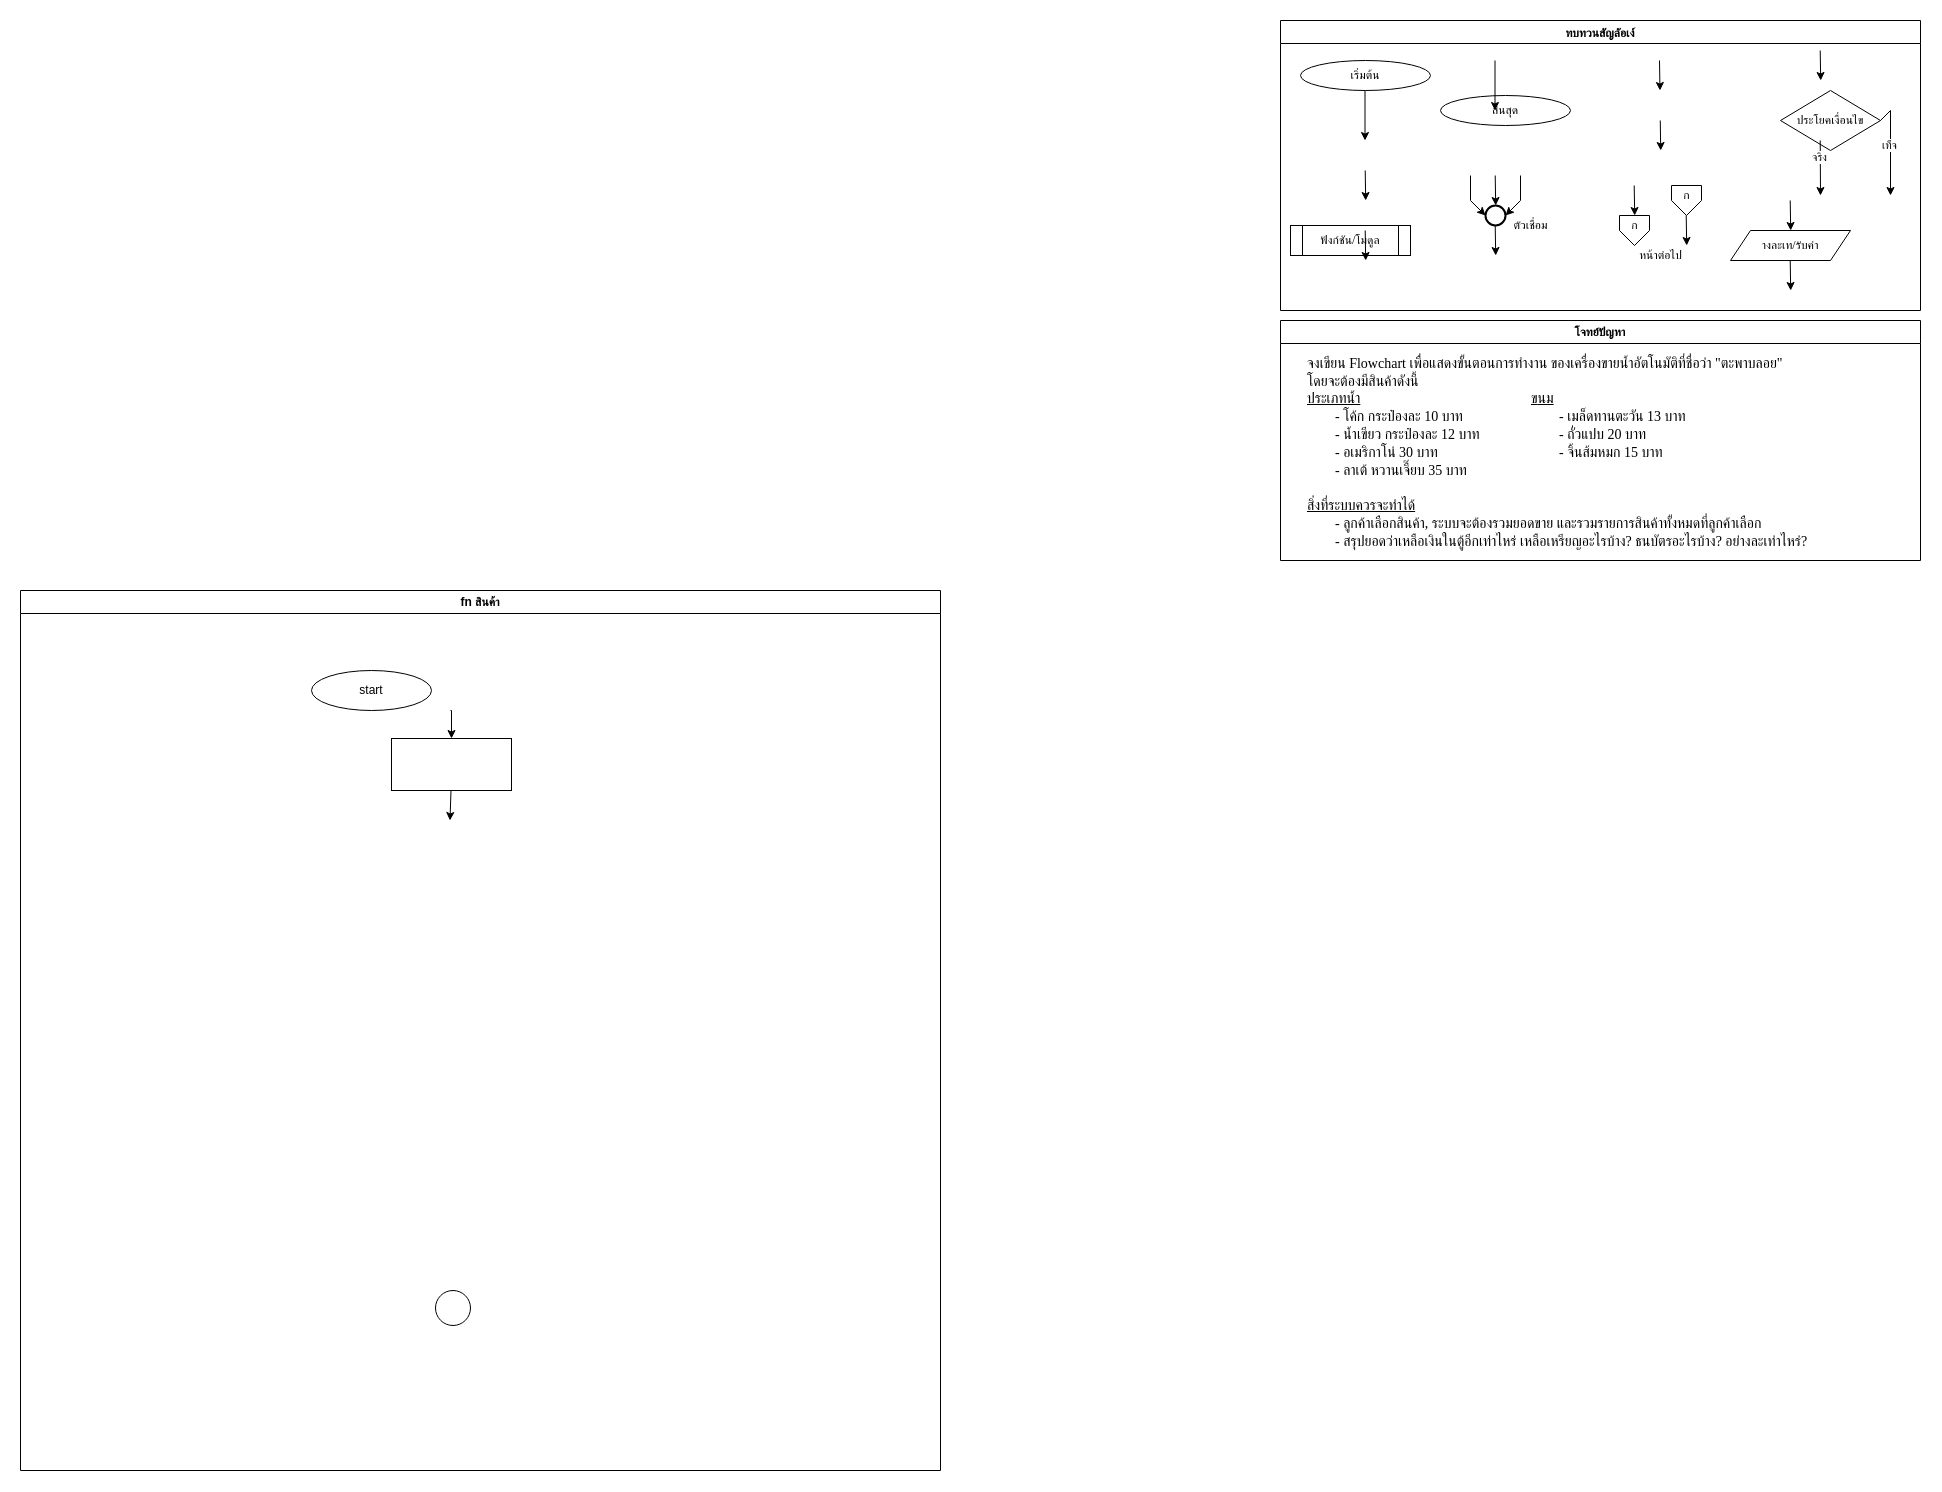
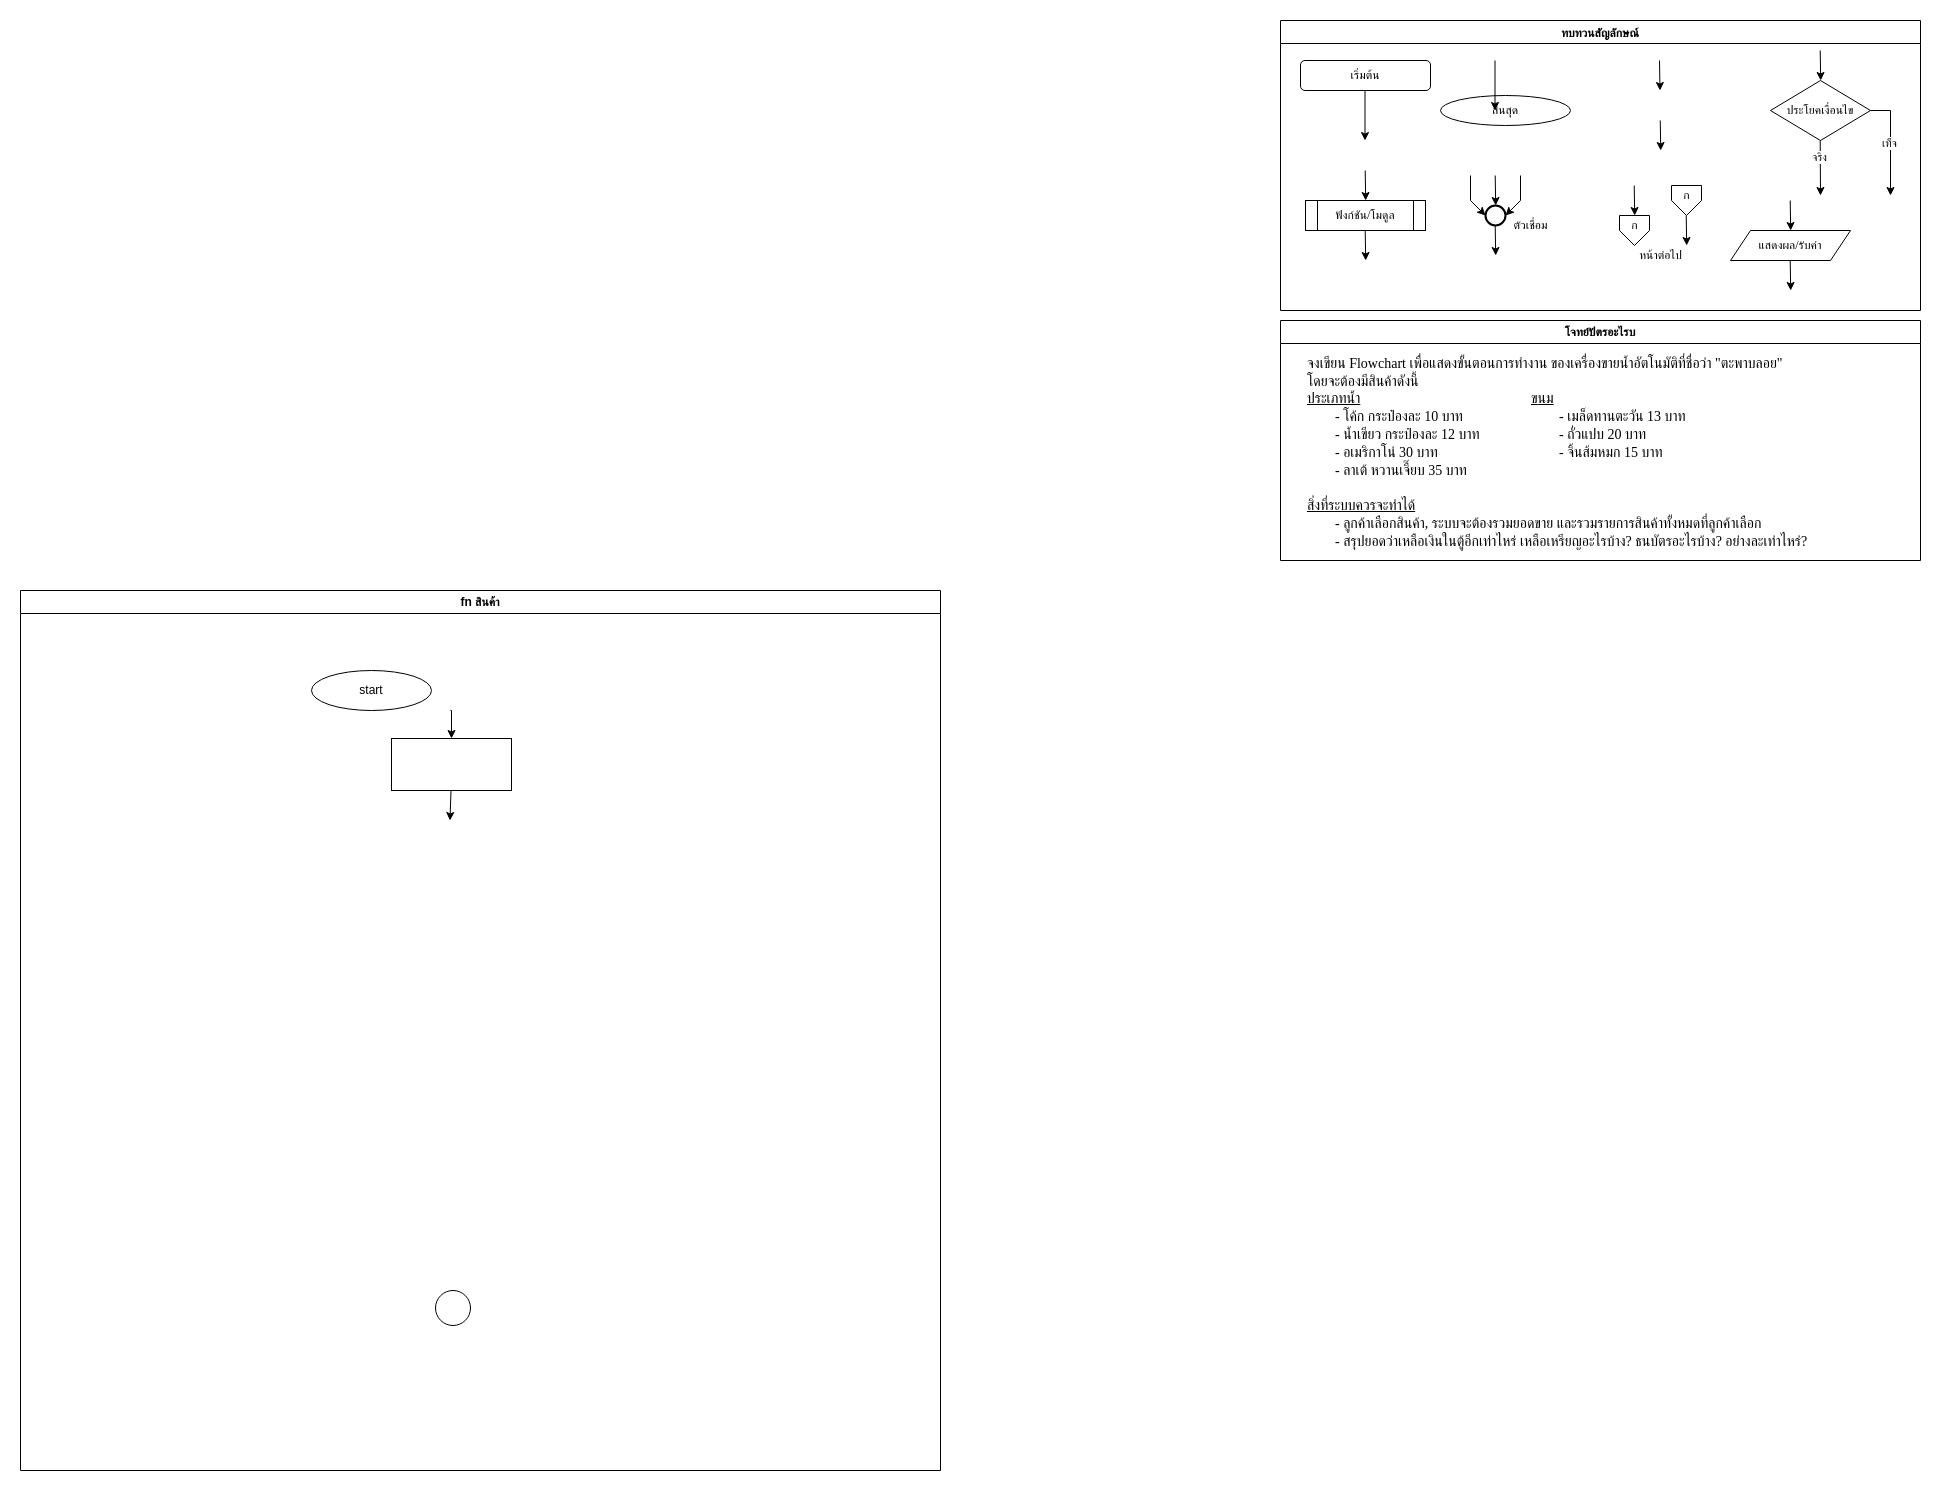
node "ทบทวนสัญลัอเง์": label "ทบทวนสัญลัอเง์" -> "ทบทวนสัญลักษณ์"
node "เริ่มต้น": shape ellipse -> rounded rectangle
node "ประโยคเงื่อนไข": moved (1831, 121) -> (1821, 111)
node "ฟังก์ชัน/โมดูล": moved (1351, 241) -> (1366, 216)
node "างละเท/รับค่า": label "างละเท/รับค่า" -> "แสดงผล/รับค่า"
node "โจทย์ปัญหา": label "โจทย์ปัญหา" -> "โจทย์ปัตรอะไรบ"
